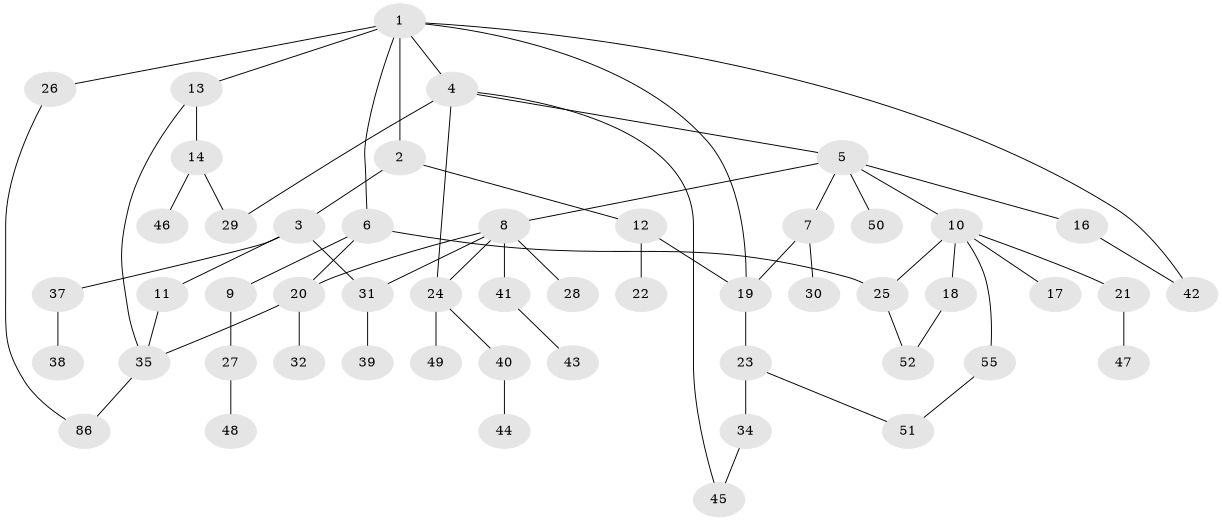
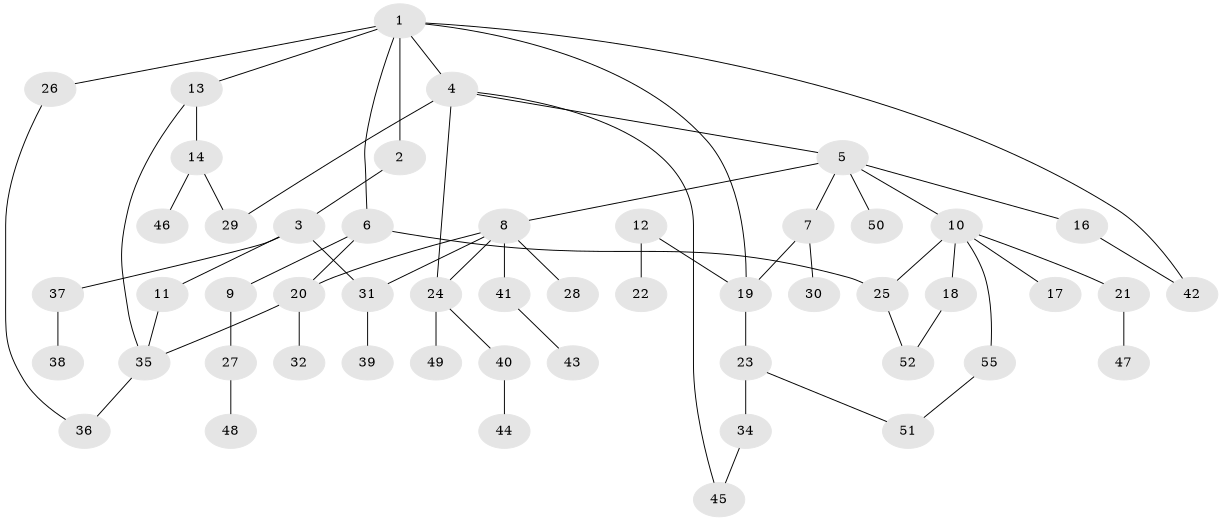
edge "2" -- "12": removed
node "86": label "86" -> "36"
